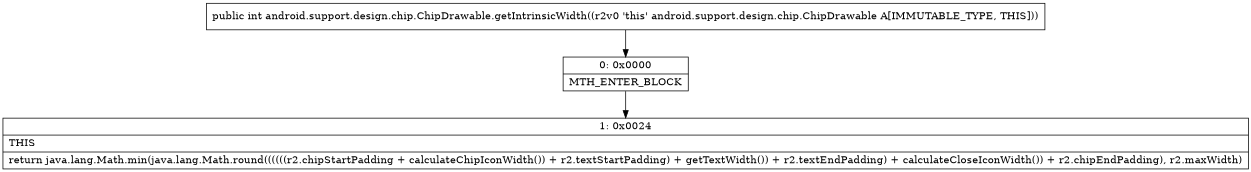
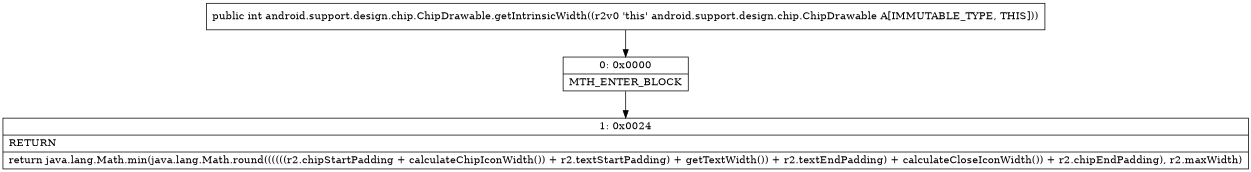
node "1: 0x0024": text "THIS" -> "RETURN"
